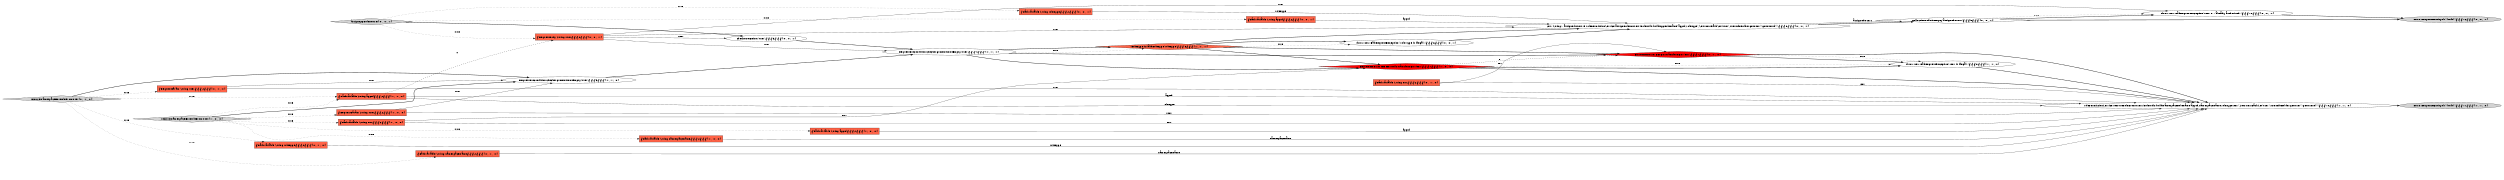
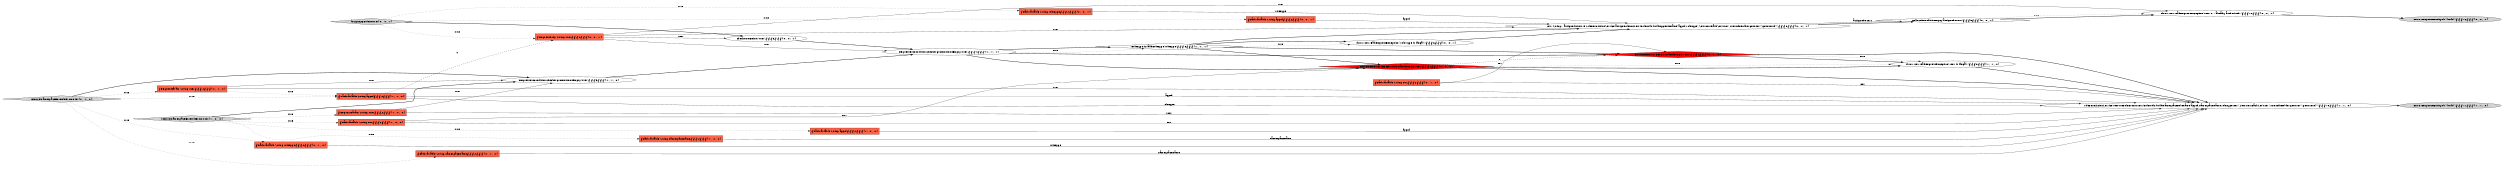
edge "CollectionUtils.isEmpty(assignedUsers)@@@9@@@['0', '0', '1']" -> "return ResponseEntity.ok().build()@@@12@@@['0', '0', '1']": removed
node "!RoleType.isValidRoleType(roleType)@@@5@@@['1', '1', '1']": fillcolor tomato -> white
edge "removeNamespaceEnvRoleFromUser['1', '0', '0']" -> "@PathVariable String appId@@@2@@@['1', '1', '0']": now "@RequestParam String user@@@2@@@['0', '1', '0']" -> "@PathVariable String appId@@@2@@@['1', '1', '0']"
